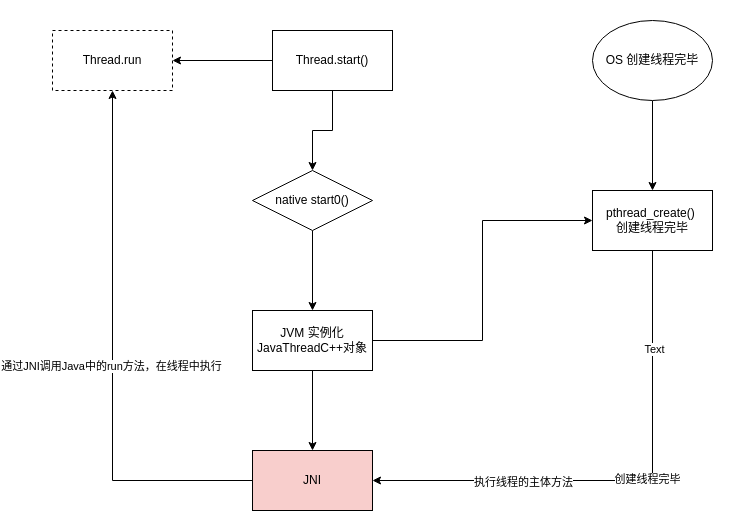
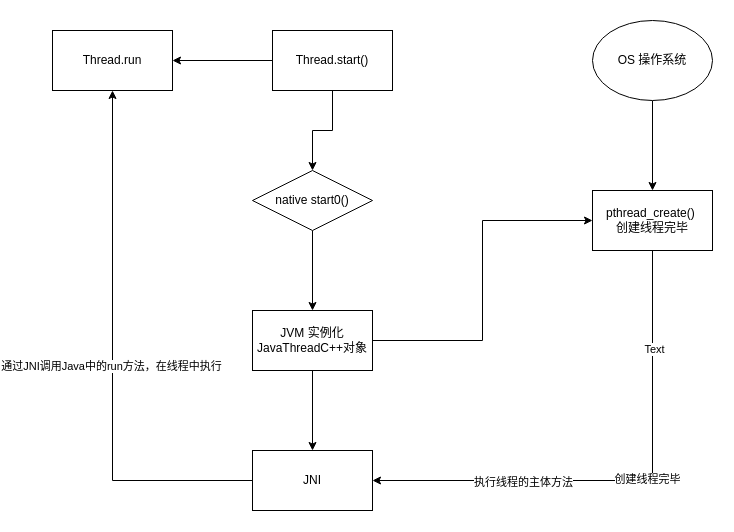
node "Thread.run": style dashed -> solid
node "OS 创建线程完毕": label "OS 创建线程完毕" -> "OS 操作系统"
node "JNI": fillcolor #f8cecc -> #ffffff
